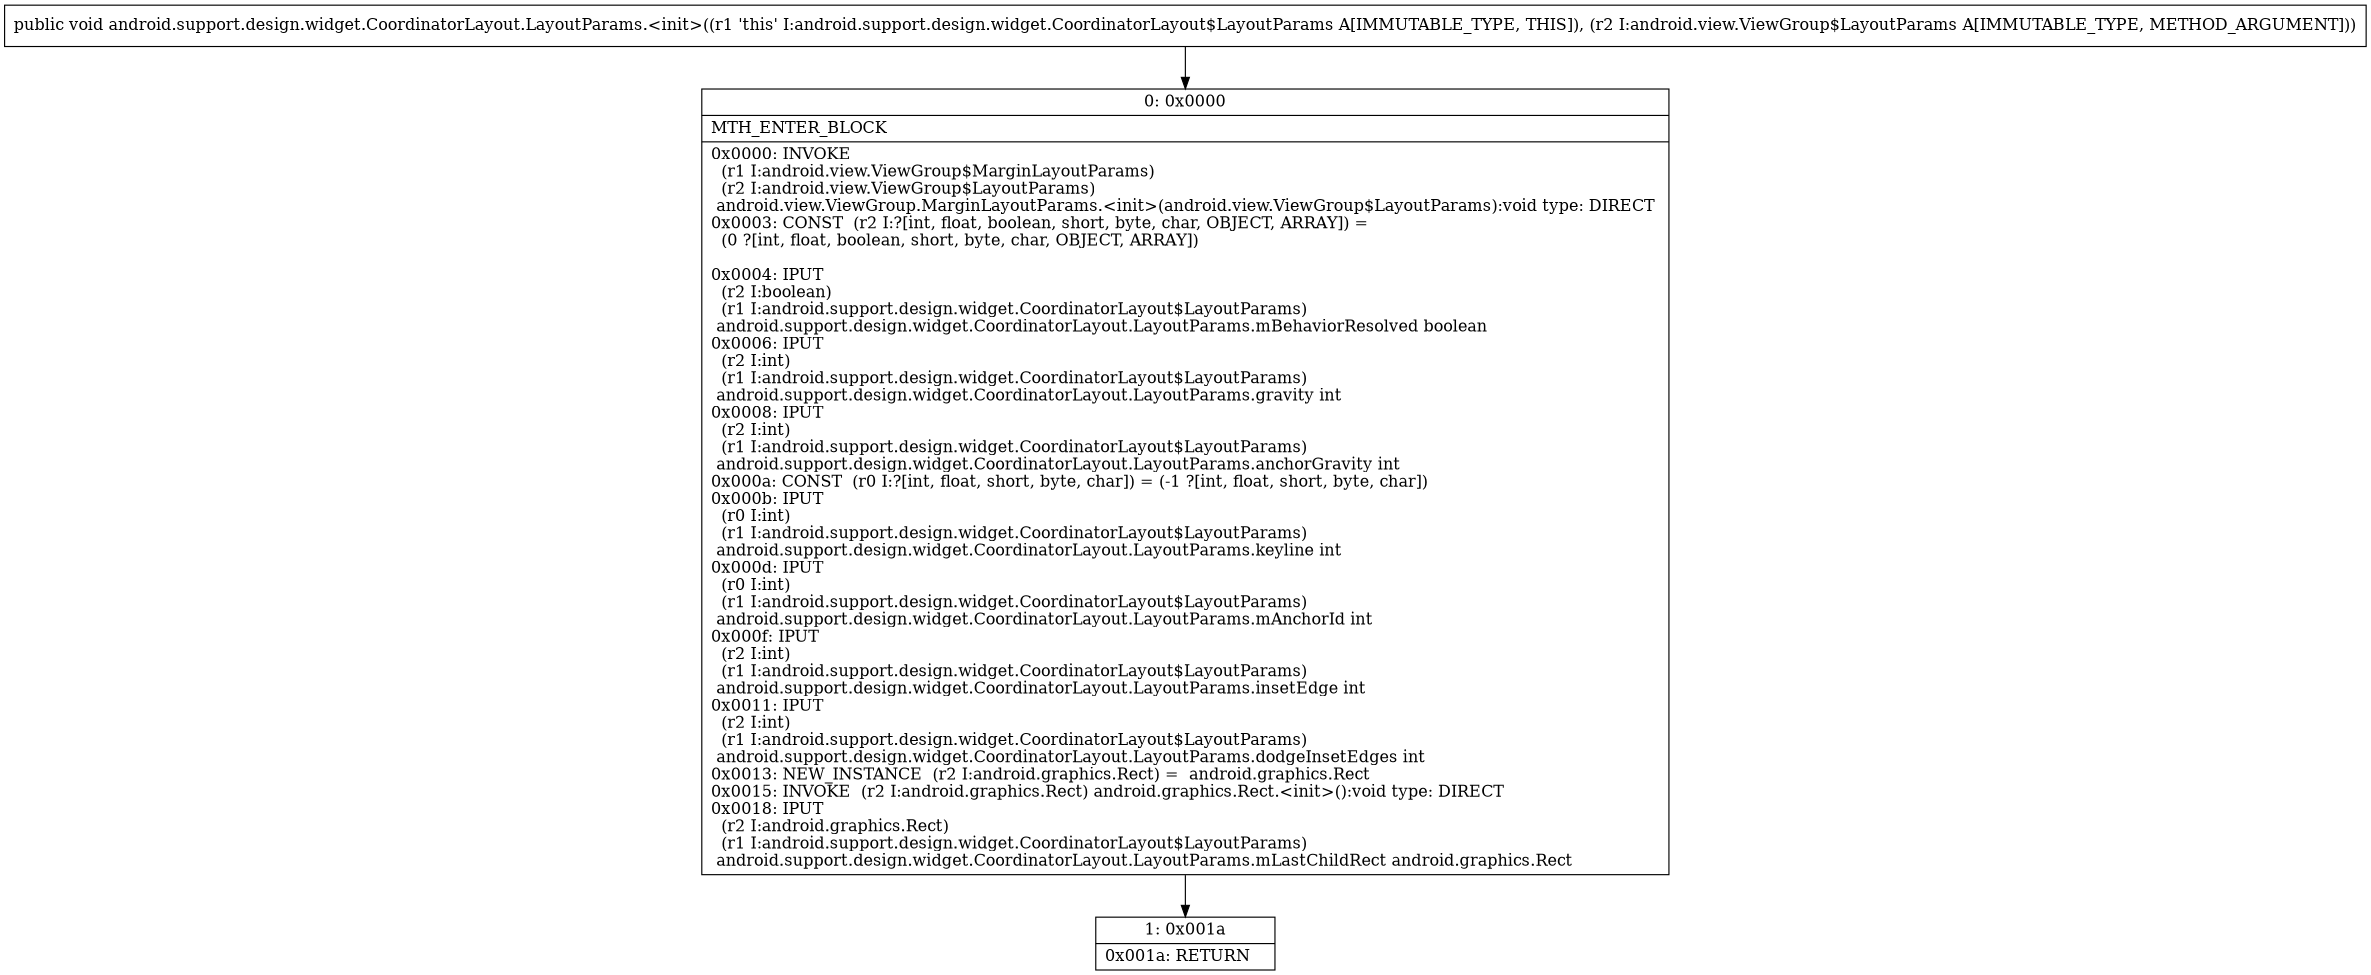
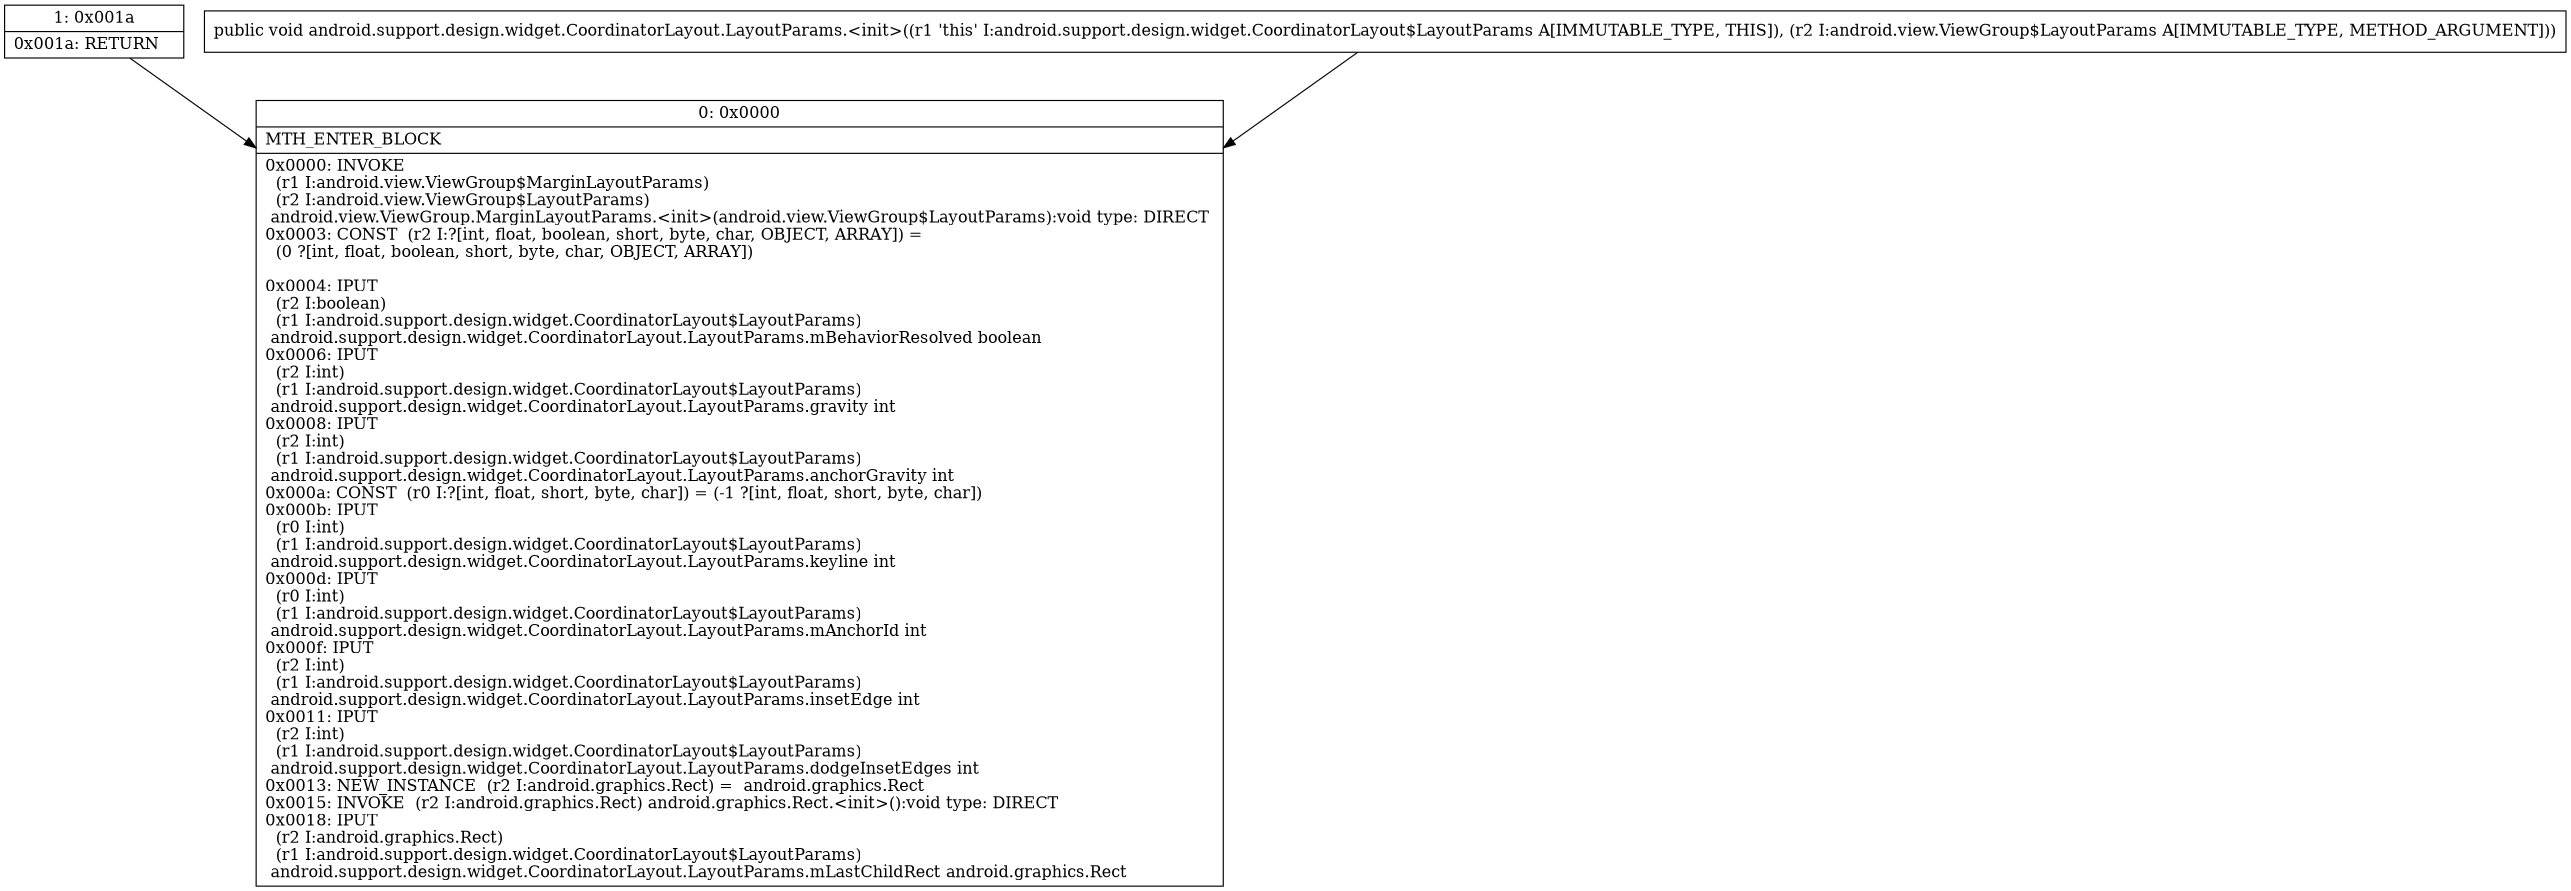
edge "0: 0x0000" -> "1: 0x001a": reversed
